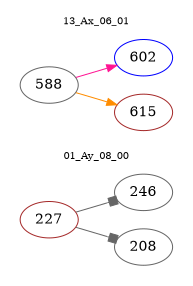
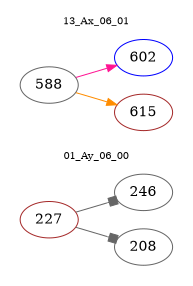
cluster "01_Ay_08_00": label "01_Ay_08_00" -> "01_Ay_06_00"
